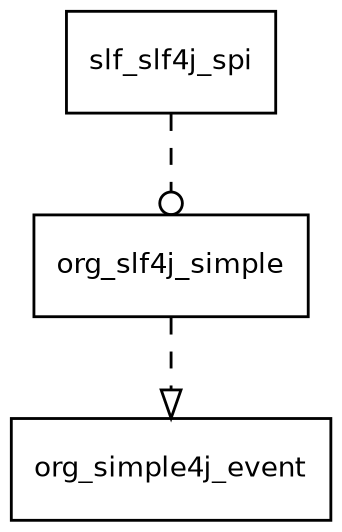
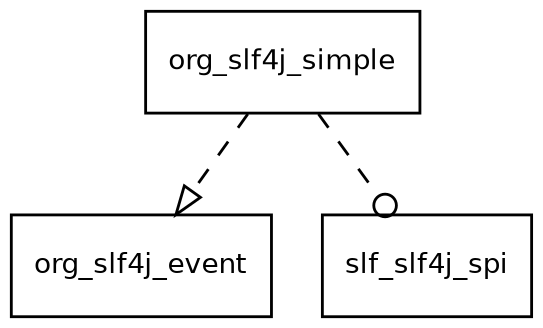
edge "slf_slf4j_spi" -> "org_slf4j_simple": reversed
node "org_simple4j_event": label "org_simple4j_event" -> "org_slf4j_event"
